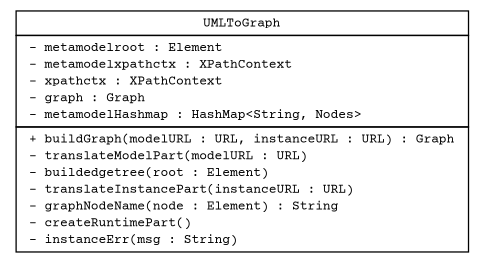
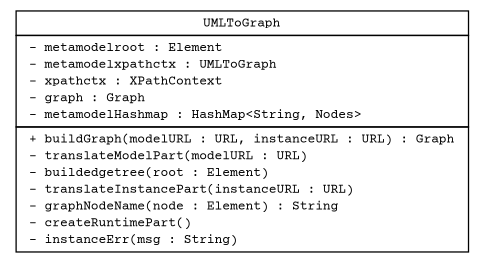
node "UMLToGraph": text "- metamodelxpathctx : XPathContext" -> "- metamodelxpathctx : UMLToGraph"
